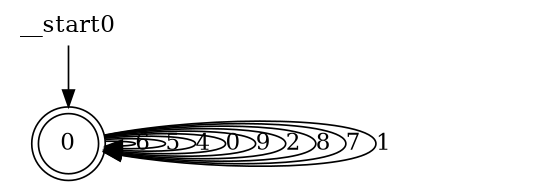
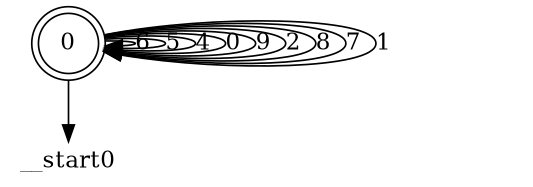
edge "__start0" -> "0": reversed
